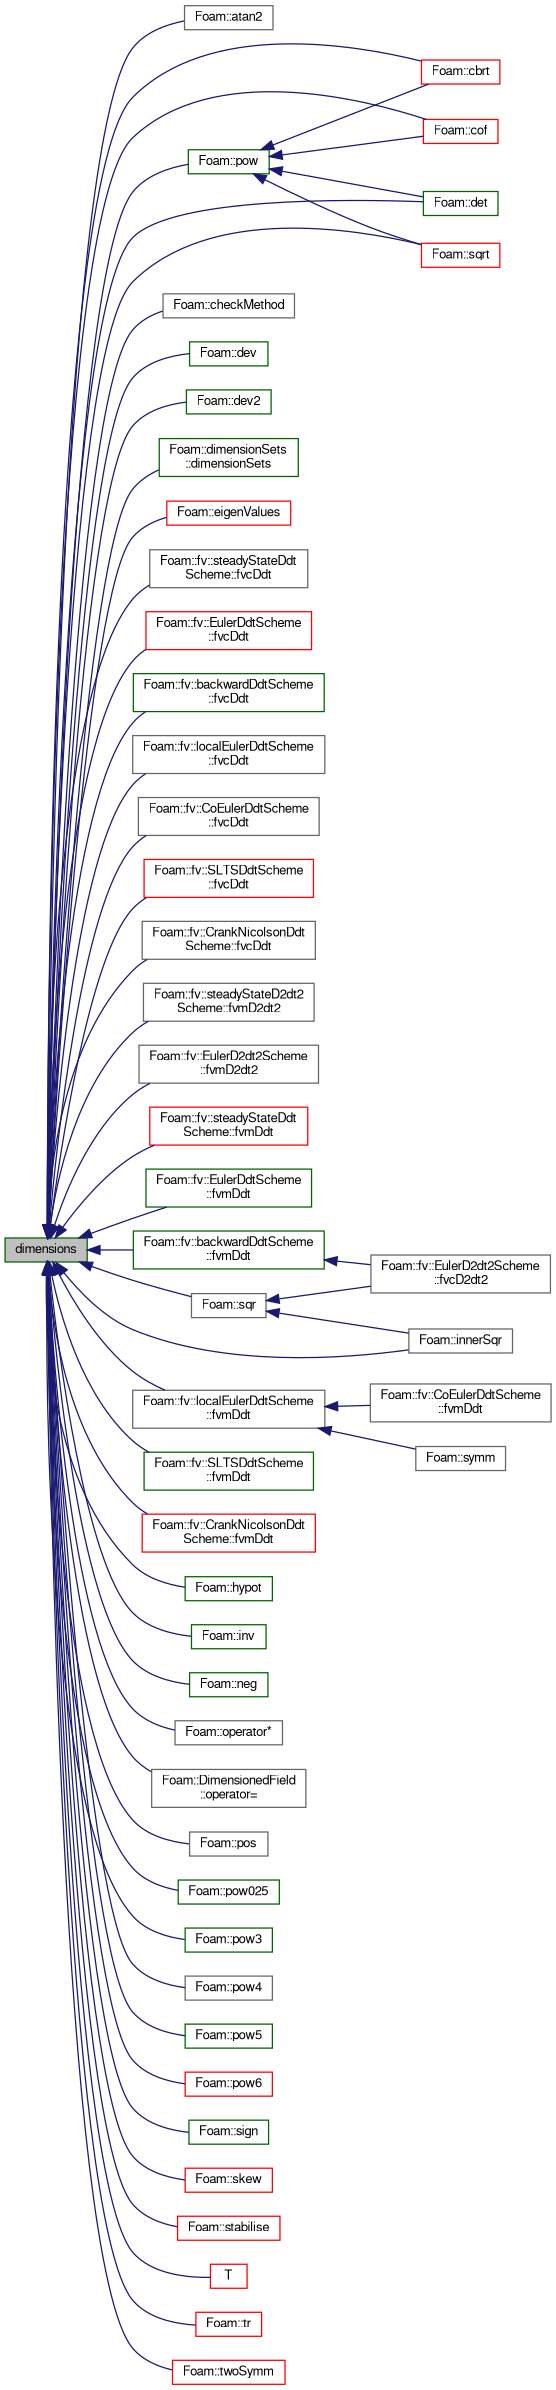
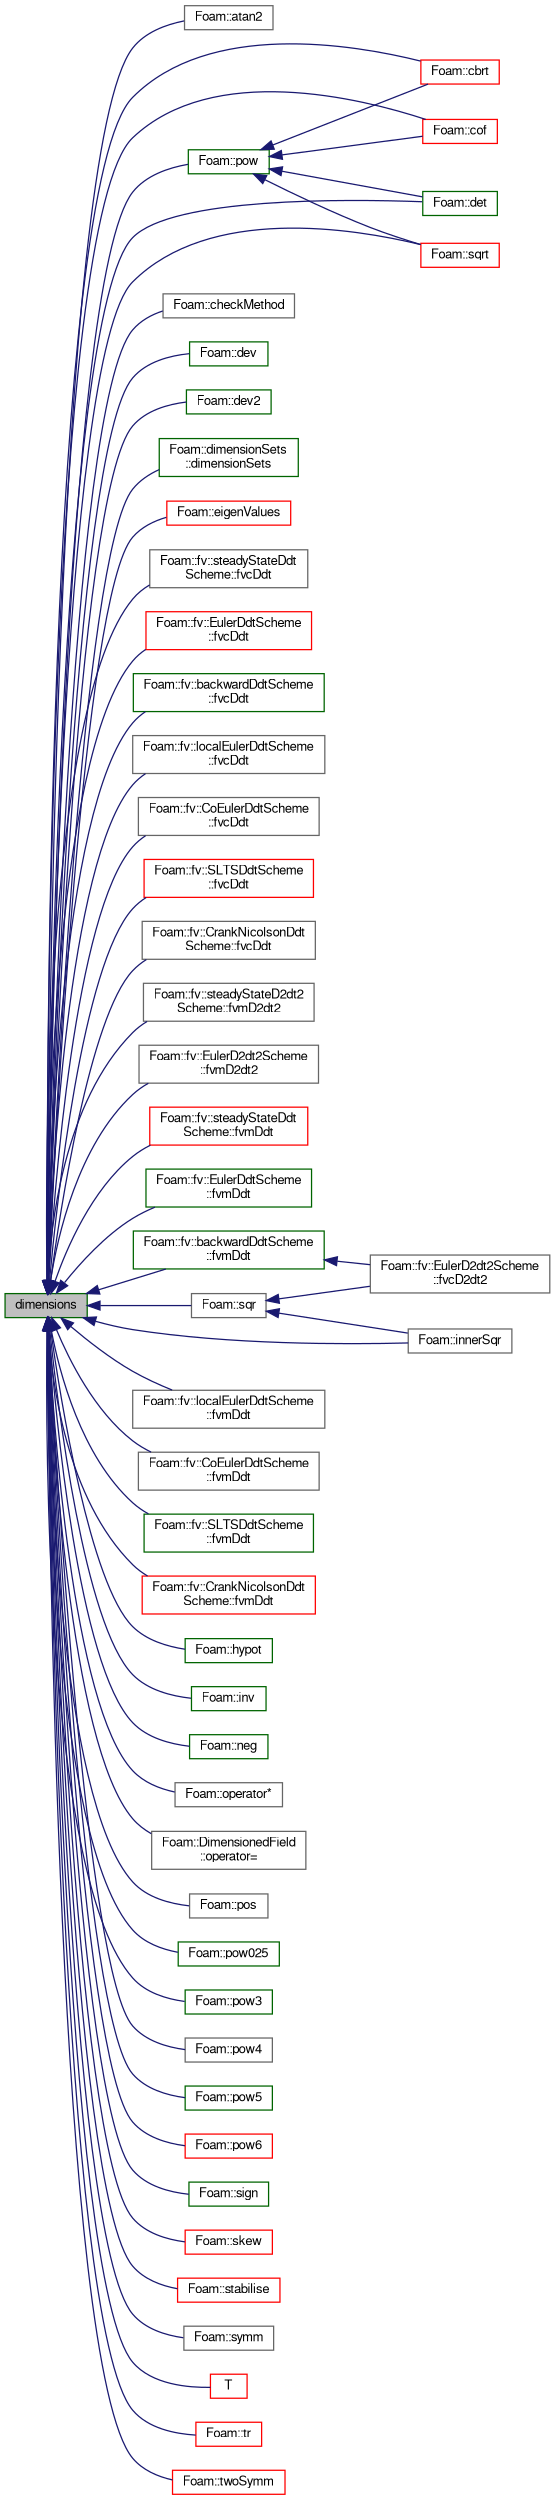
edge "Foam::fv::CoEulerDdtScheme ::fvmDdt" -> "Foam::fv::localEulerDdtScheme ::fvmDdt": now "Foam::fv::CoEulerDdtScheme ::fvmDdt" -> "dimensions"
edge "Foam::symm" -> "Foam::fv::localEulerDdtScheme ::fvmDdt": now "Foam::symm" -> "dimensions"
